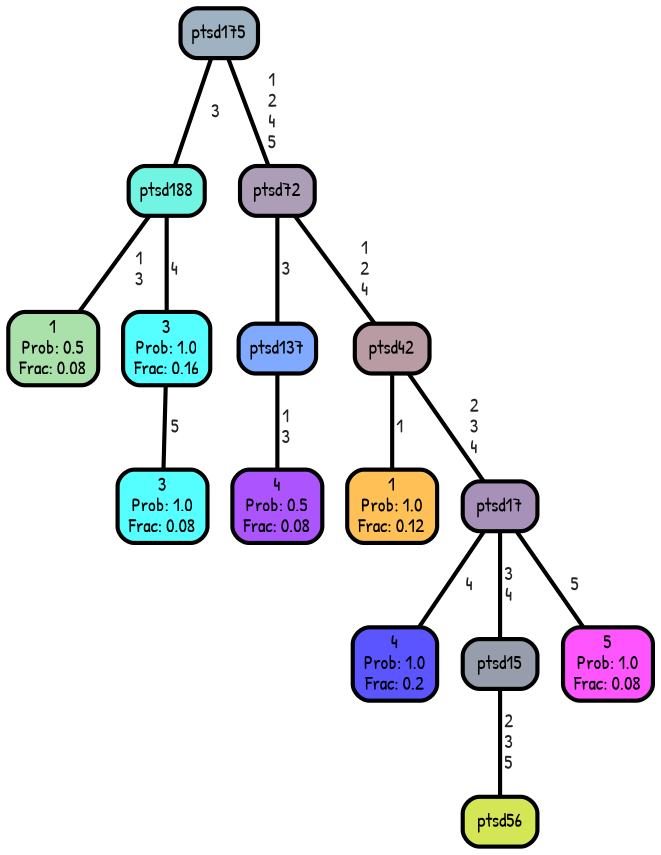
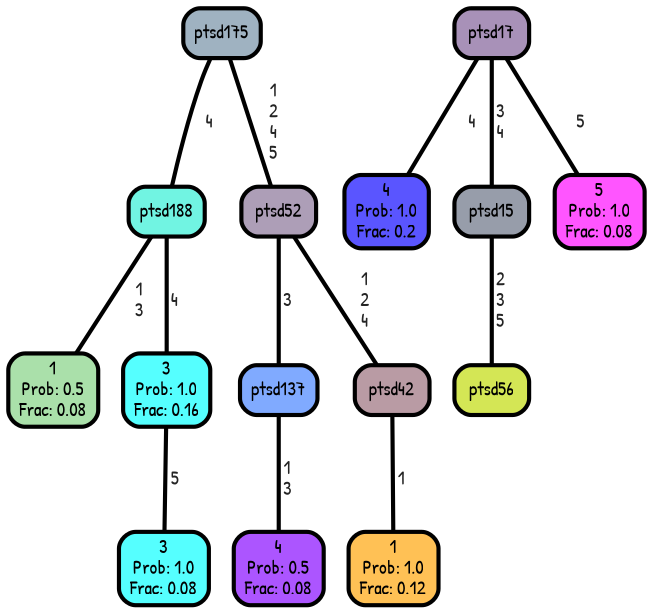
edge "ptsd175" -- "ptsd188": label " 3" -> " 4"
node "ptsd72": label "ptsd72" -> "ptsd52"
edge "ptsd42" -- "ptsd17": removed, label "2 3 4"
